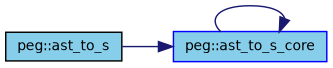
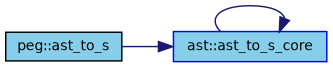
node "peg::ast_to_s_core": label "peg::ast_to_s_core" -> "ast::ast_to_s_core"
